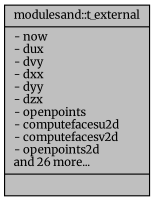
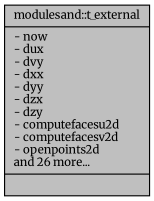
node "modulesand::t_external": text "- openpoints" -> "- dzy"
